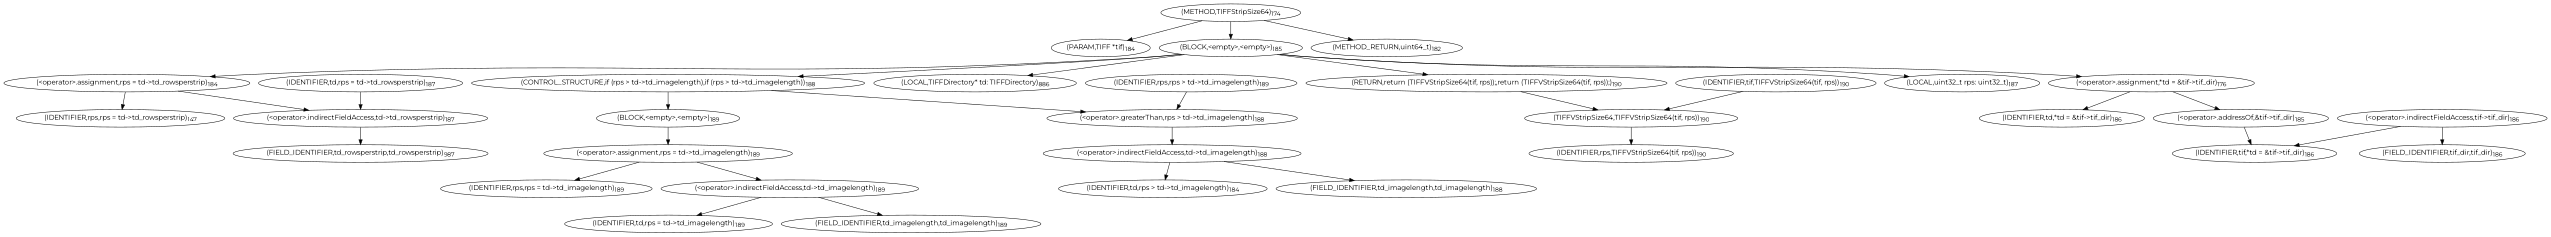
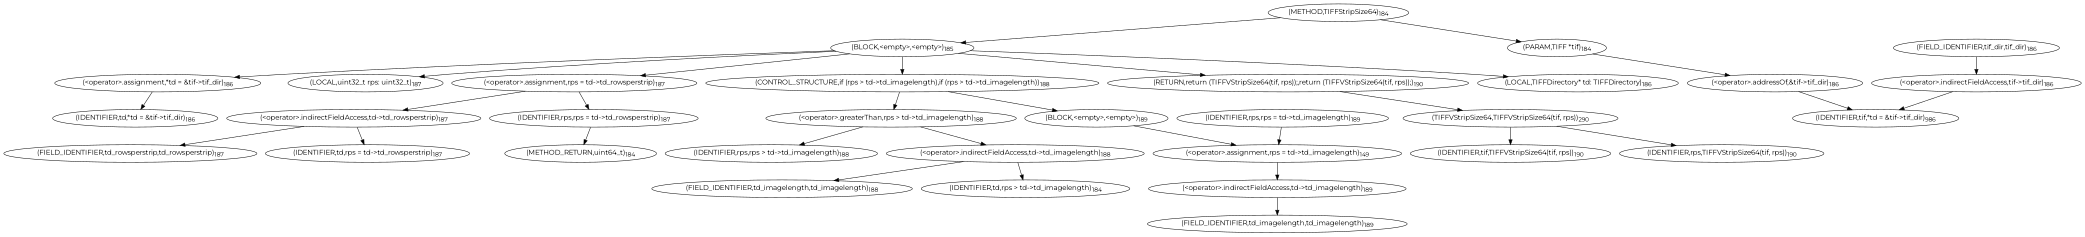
node "(METHOD,TIFFStripSize64)": text "174" -> "184"
edge "(METHOD,TIFFStripSize64)" -> "(METHOD_RETURN,uint64_t)": now "(IDENTIFIER,rps,rps = td->td_rowsperstrip)" -> "(METHOD_RETURN,uint64_t)"
node "(METHOD_RETURN,uint64_t)": text "182" -> "184"
node "(<operator>.assignment,rps = td->td_rowsperstrip)": text "184" -> "187"
node "(LOCAL,TIFFDirectory* td: TIFFDirectory)": text "886" -> "186"
node "(IDENTIFIER,rps,rps > td->td_imagelength)": text "189" -> "188"
node "(<operator>.assignment,*td = &tif->tif_dir)": text "176" -> "186"
edge "(IDENTIFIER,td,rps = td->td_rowsperstrip)" -> "(<operator>.indirectFieldAccess,td->td_rowsperstrip)": reversed
edge "(IDENTIFIER,rps,rps > td->td_imagelength)" -> "(<operator>.greaterThan,rps > td->td_imagelength)": reversed
edge "(IDENTIFIER,tif,TIFFVStripSize64(tif, rps))" -> "(TIFFVStripSize64,TIFFVStripSize64(tif, rps))": reversed
edge "(<operator>.assignment,*td = &tif->tif_dir)" -> "(<operator>.addressOf,&tif->tif_dir)": now "(PARAM,TIFF *tif)" -> "(<operator>.addressOf,&tif->tif_dir)"
node "(IDENTIFIER,rps,rps = td->td_rowsperstrip)": text "147" -> "187"
node "(TIFFVStripSize64,TIFFVStripSize64(tif, rps))": text "190" -> "290"
node "(<operator>.addressOf,&tif->tif_dir)": text "185" -> "186"
edge "(<operator>.indirectFieldAccess,tif->tif_dir)" -> "(FIELD_IDENTIFIER,tif_dir,tif_dir)": reversed
node "(FIELD_IDENTIFIER,td_rowsperstrip,td_rowsperstrip)": text "987" -> "187"
node "(<operator>.assignment,rps = td->td_imagelength)": text "189" -> "149"
node "(IDENTIFIER,tif,*td = &tif->tif_dir)": text "186" -> "986"
edge "(<operator>.assignment,rps = td->td_imagelength)" -> "(IDENTIFIER,rps,rps = td->td_imagelength)": reversed
node "(IDENTIFIER,td,rps = td->td_imagelength)": removed
